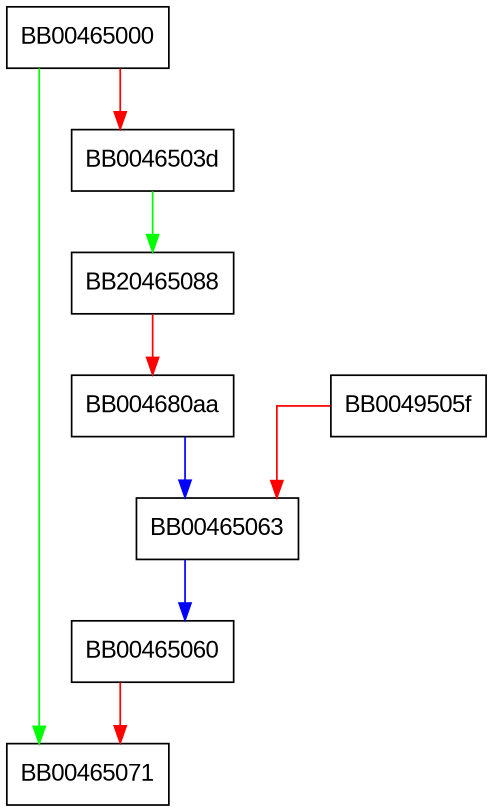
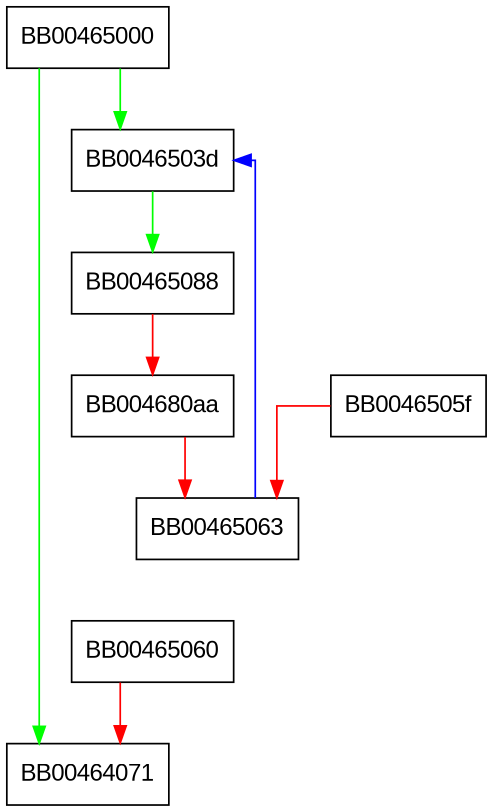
edge "BB00465000" -> "BB0046503d": color red -> green
node "BB20465088": label "BB20465088" -> "BB00465088"
node "BB0049505f": label "BB0049505f" -> "BB0046505f"
edge "BB004680aa" -> "BB00465063": color blue -> red
edge "BB00465063" -> "BB00465060": now "BB00465063" -> "BB0046503d"
node "BB00465071": label "BB00465071" -> "BB00464071"
